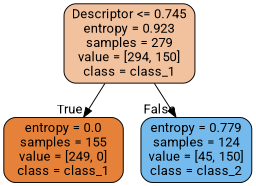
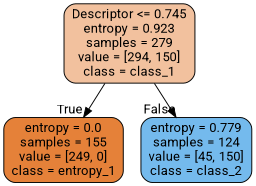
node "entropy = 0.0 samples = 155 value = [249, 0] class = class_1": label "entropy = 0.0 samples = 155 value = [249, 0] class = class_1" -> "entropy = 0.0 samples = 155 value = [249, 0] class = entropy_1"
